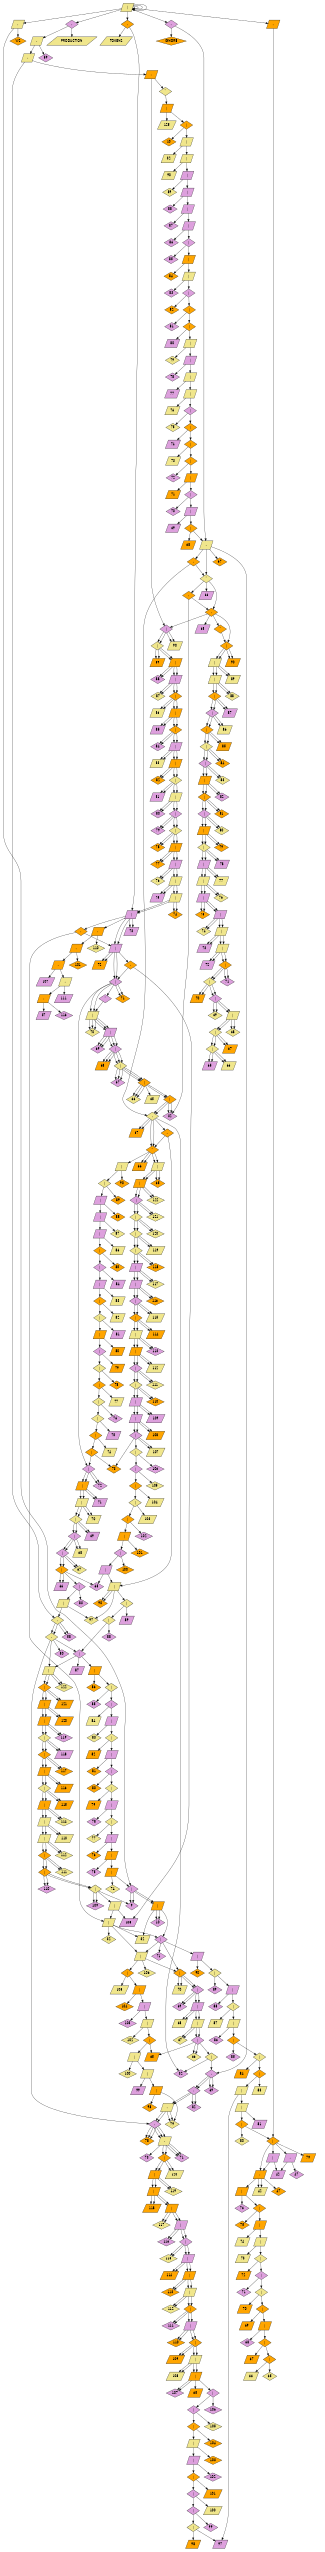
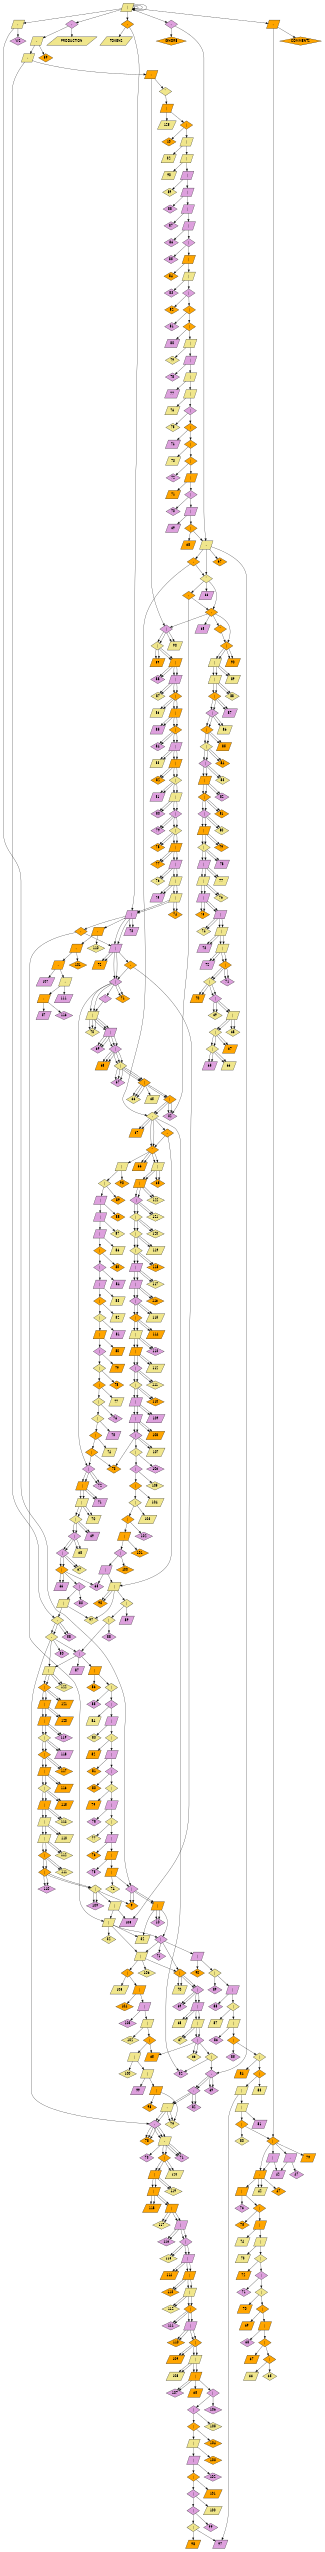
node "WS": fillcolor orange -> plum
node "COMMENTS": added
node "59": fillcolor plum -> orange
node "9": fillcolor plum -> orange
